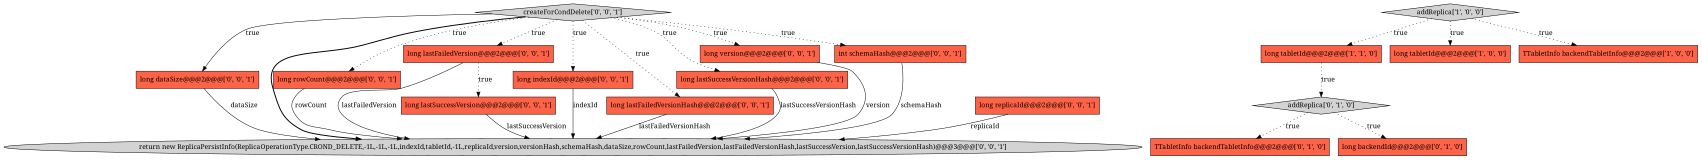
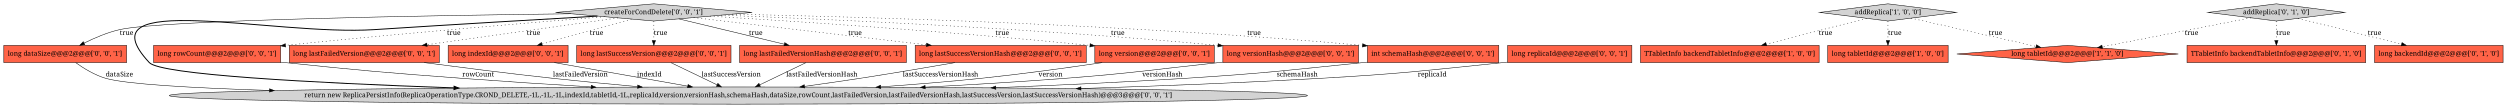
node "long versionHash@@@2@@@['0', '0', '1']": added
node "long tabletId@@@2@@@['1', '1', '0']": shape box -> diamond
edge "createForCondDelete['0', '0', '1']" -> "long lastFailedVersionHash@@@2@@@['0', '0', '1']": style dotted -> solid
edge "long lastFailedVersion@@@2@@@['0', '0', '1']" -> "long lastSuccessVersion@@@2@@@['0', '0', '1']": now "createForCondDelete['0', '0', '1']" -> "long lastSuccessVersion@@@2@@@['0', '0', '1']"
edge "long tabletId@@@2@@@['1', '1', '0']" -> "addReplica['0', '1', '0']": reversed
